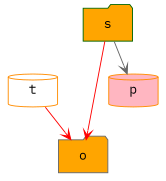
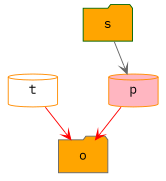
edge "s" -> "o": now "p" -> "o"
